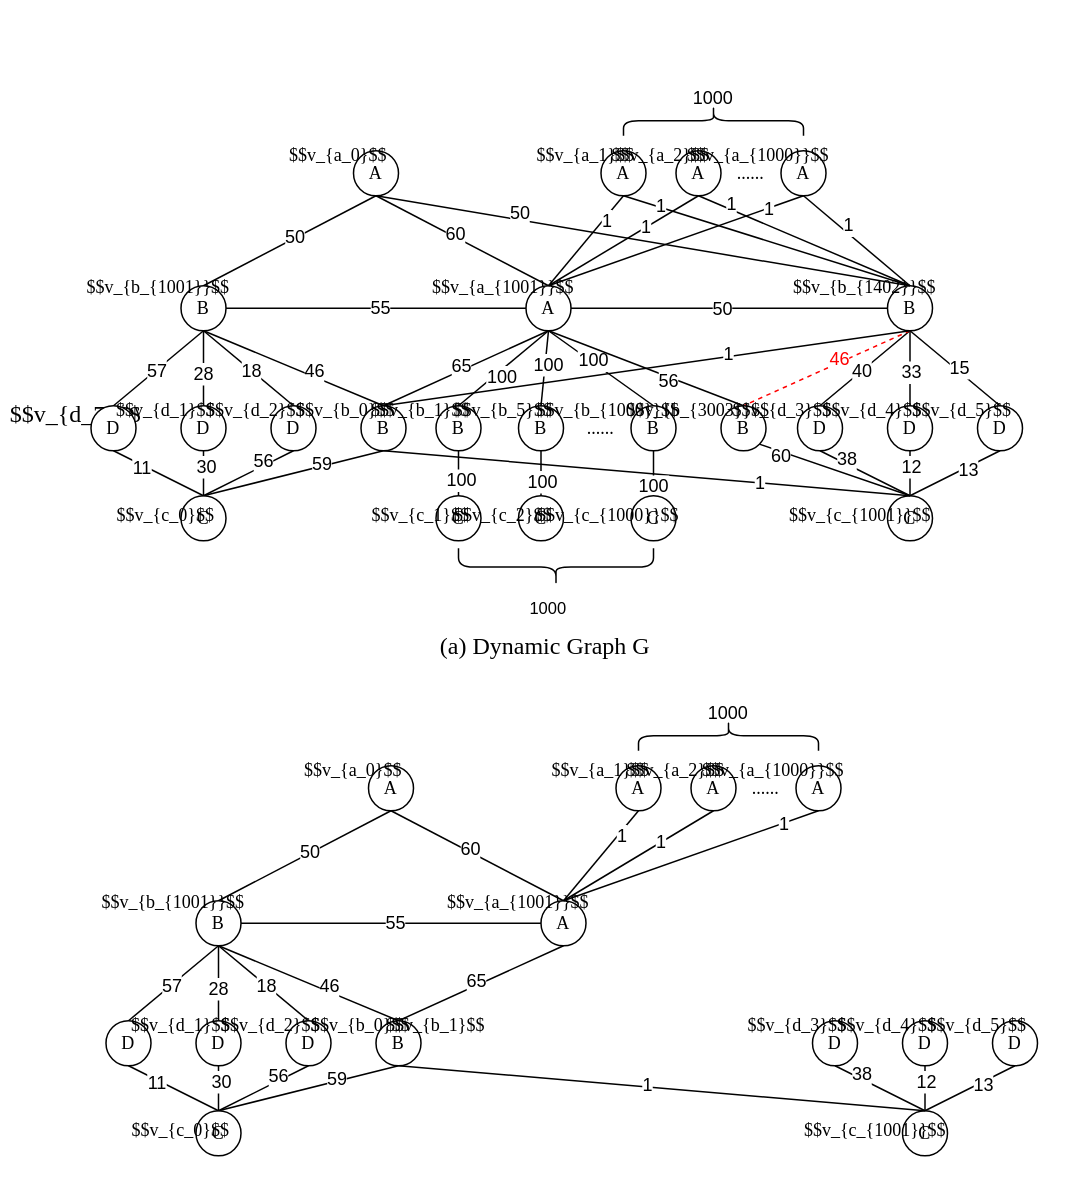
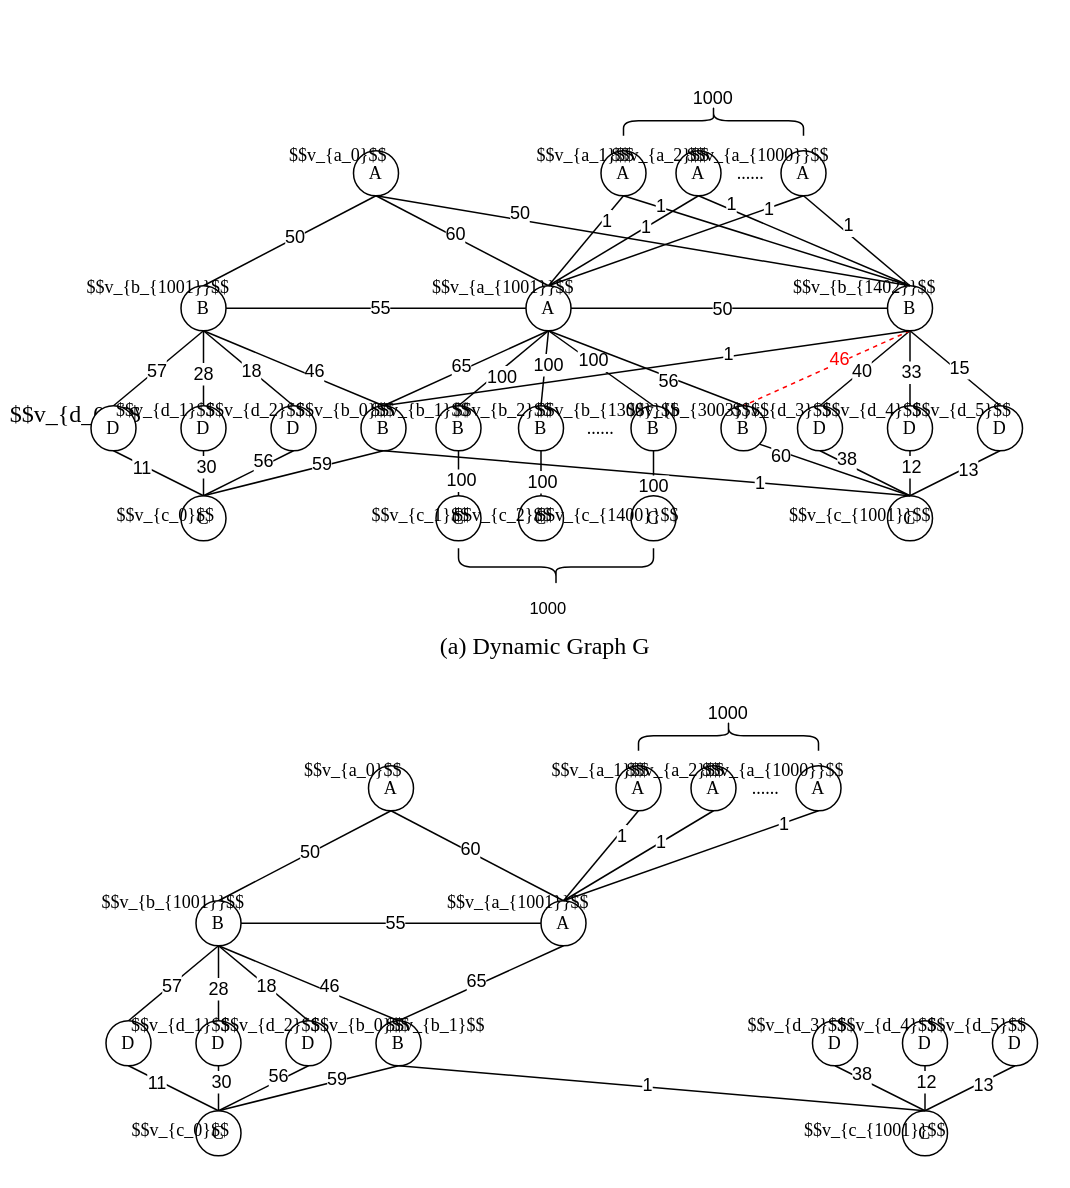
node "$$v_{d_7}$$": label "$$v_{d_7}$$" -> "$$v_{d_0}$$"
node "$$v_{b_5}$$": label "$$v_{b_5}$$" -> "$$v_{b_2}$$"
node "$$v_{b_{1000}}$$": label "$$v_{b_{1000}}$$" -> "$$v_{b_{1300}}$$"
node "$$v_{c_{1000}}$$": label "$$v_{c_{1000}}$$" -> "$$v_{c_{1400}}$$"
